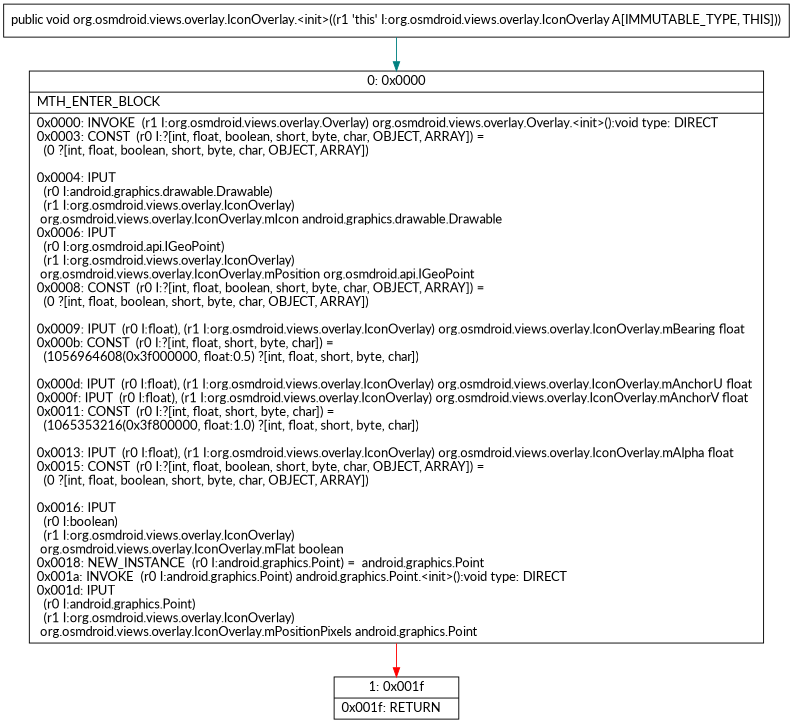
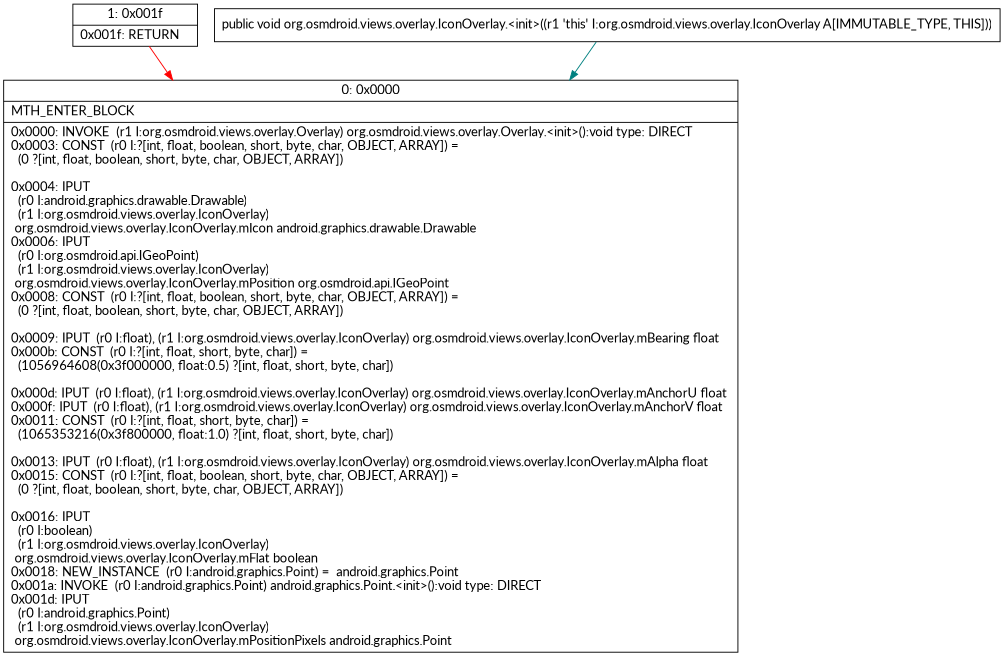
edge "0: 0x0000" -> "1: 0x001f": reversed
